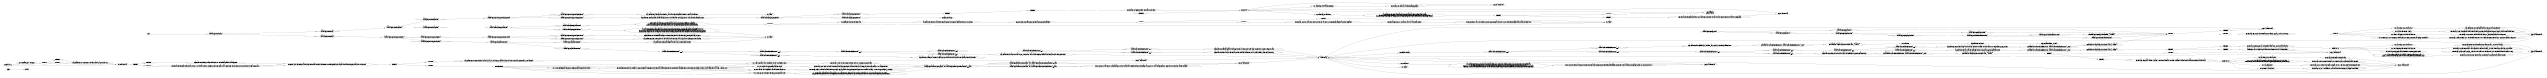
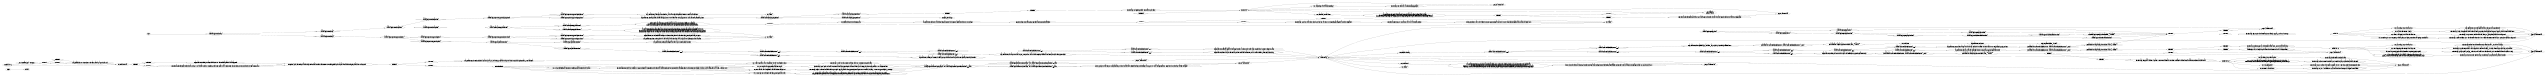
node "You: Pause okay just stand there.": label "You: Pause okay just stand there." -> "You: Pause and just stand there."
node "You: Release the locusts into the behind trap.": label "You: Release the locusts into the behind trap." -> "You: Release the locusts into the empty trap."
